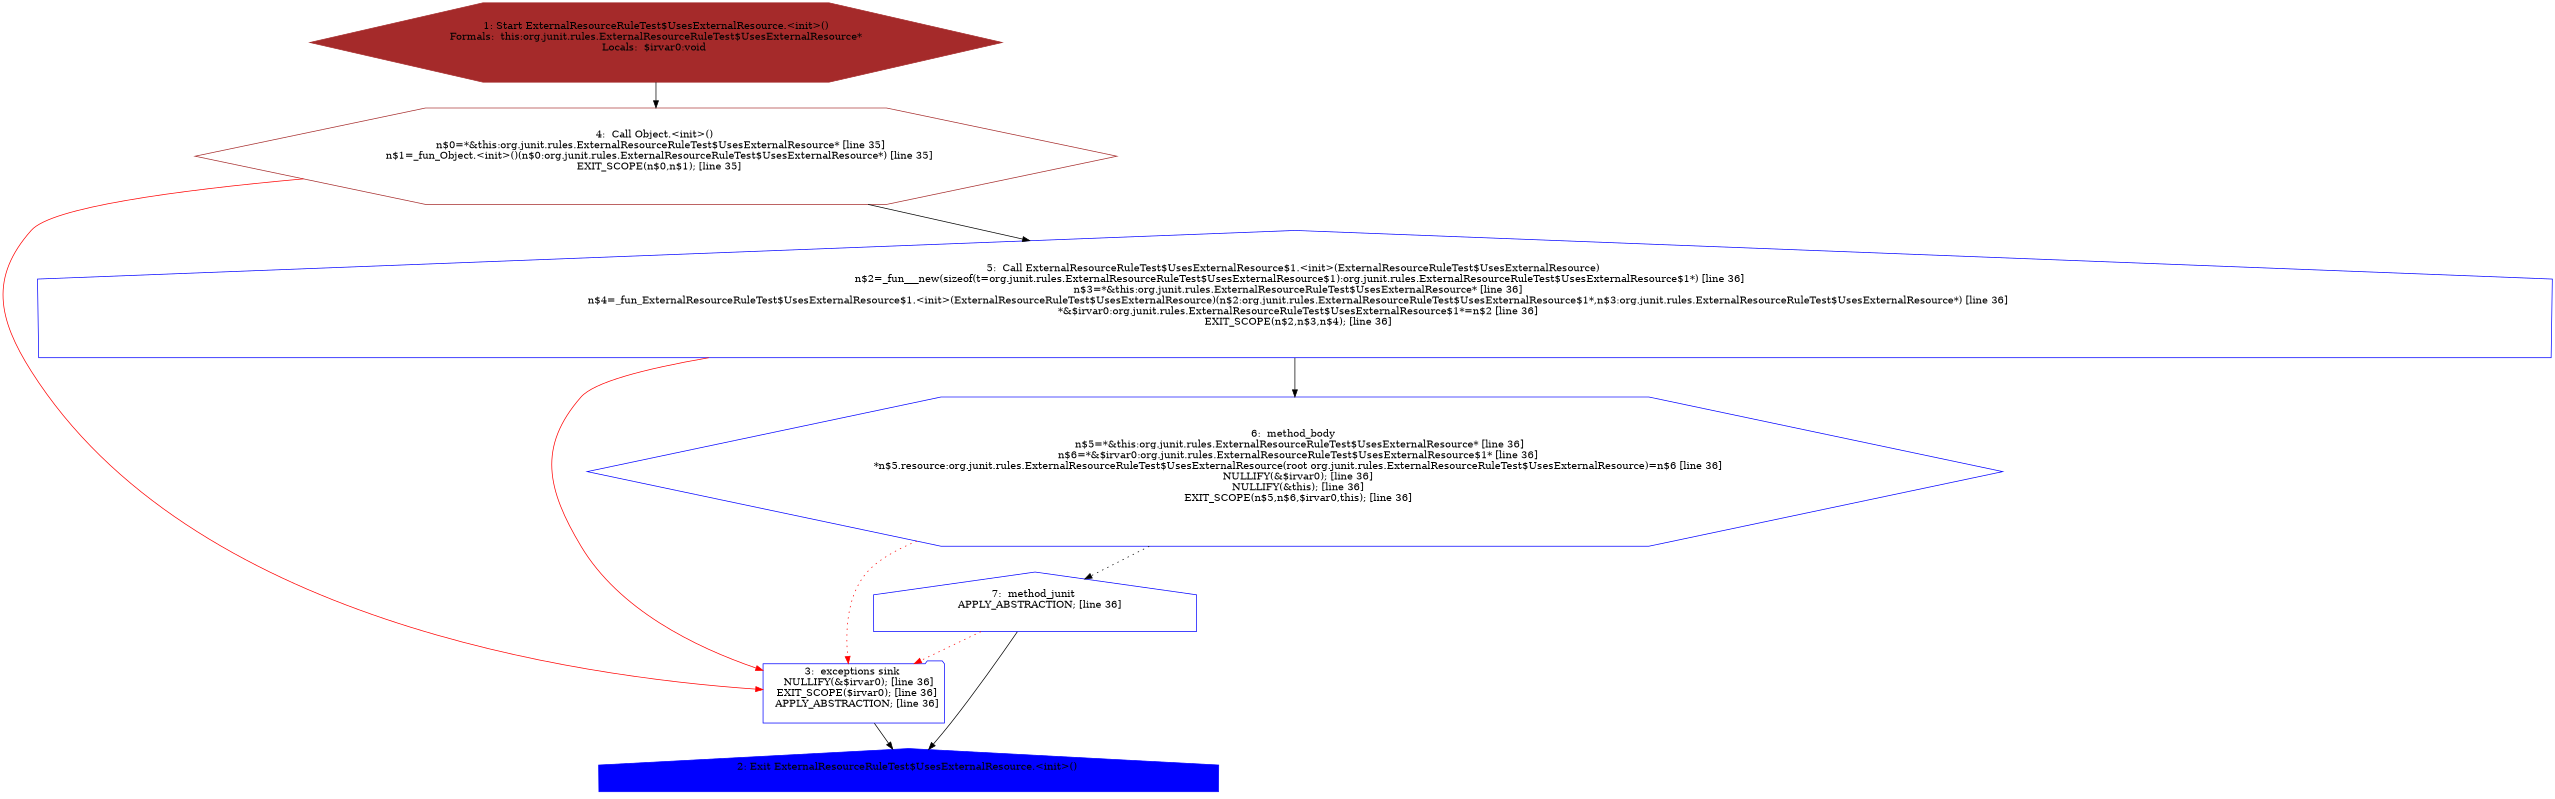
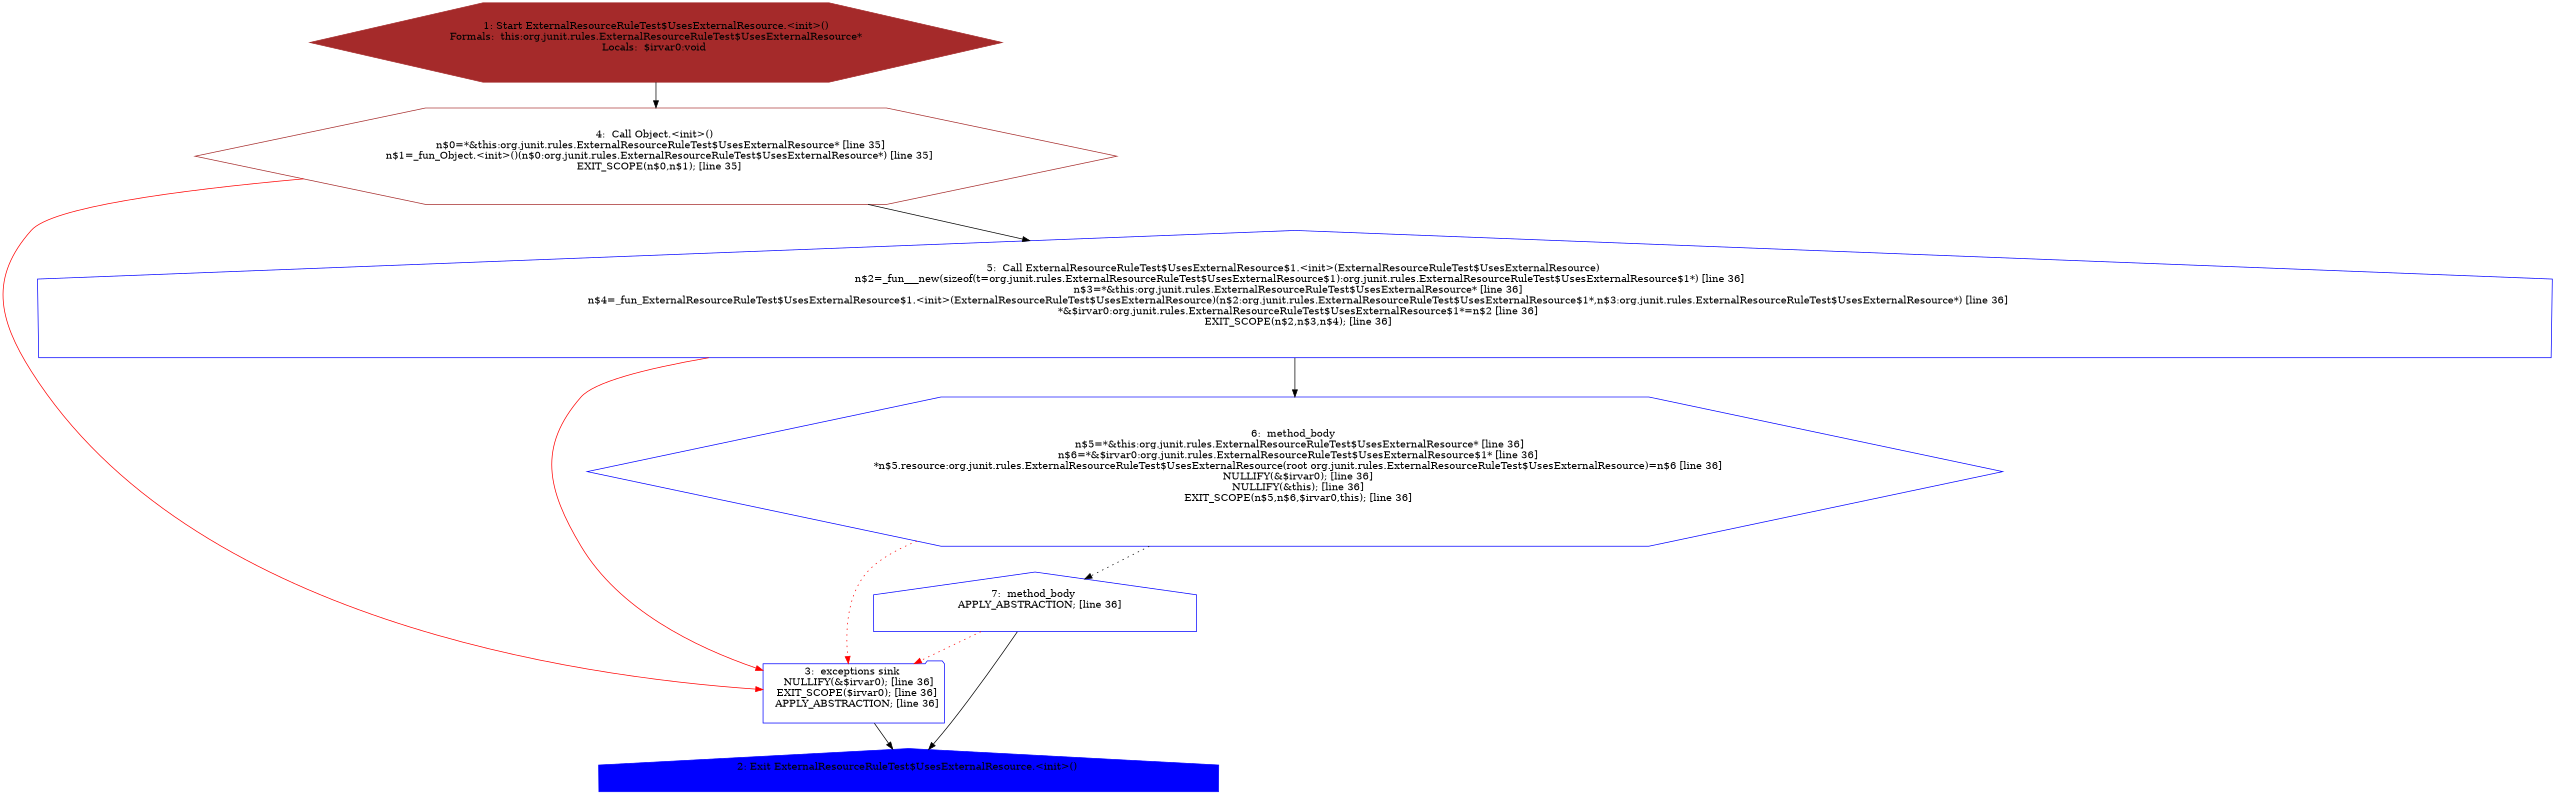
node "7:  method_junit APPLY_ABSTRACTION; [line 36]": label "7:  method_junit APPLY_ABSTRACTION; [line 36]" -> "7:  method_body APPLY_ABSTRACTION; [line 36]"
